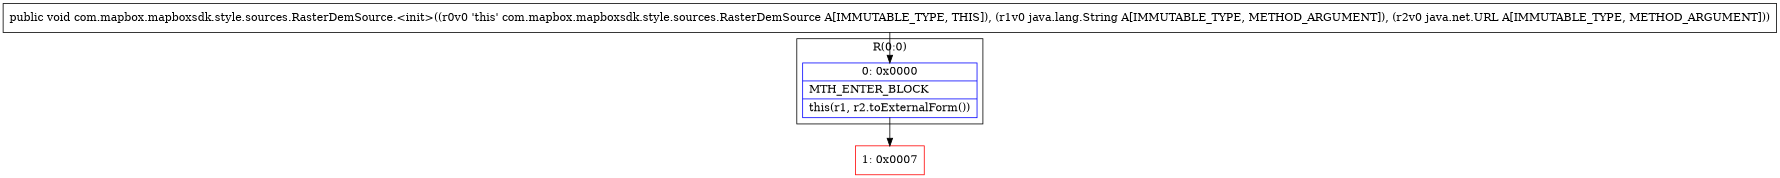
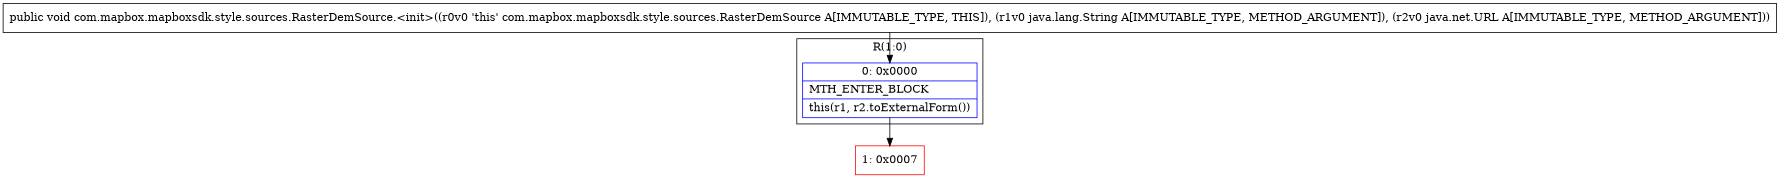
cluster "R(0:0)": label "R(0:0)" -> "R(1:0)"
